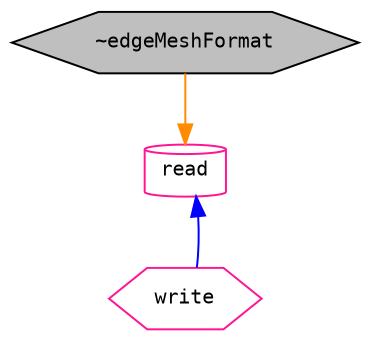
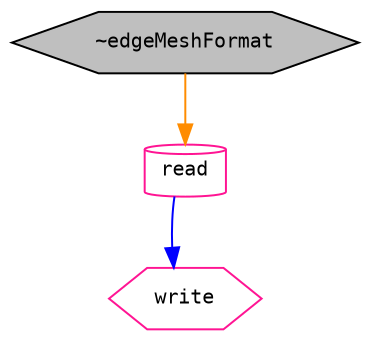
edge "write" -> "read": reversed
